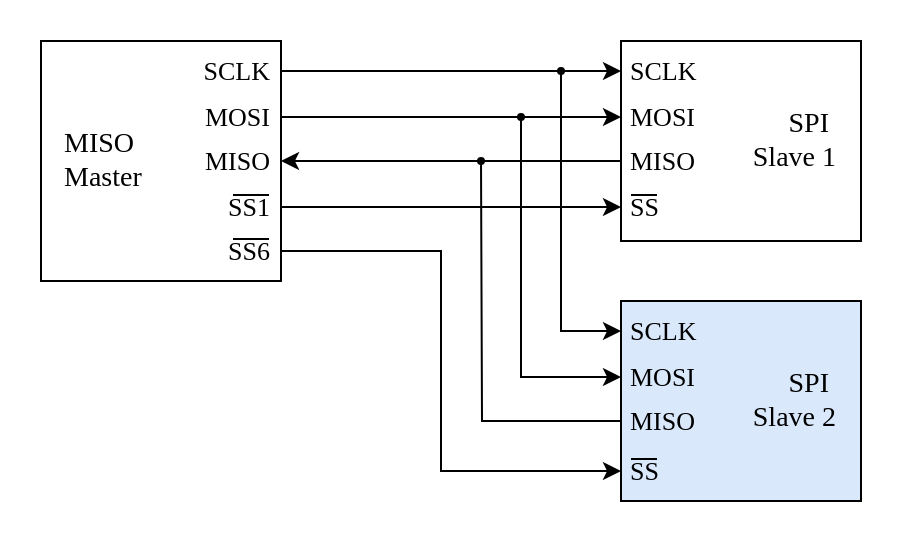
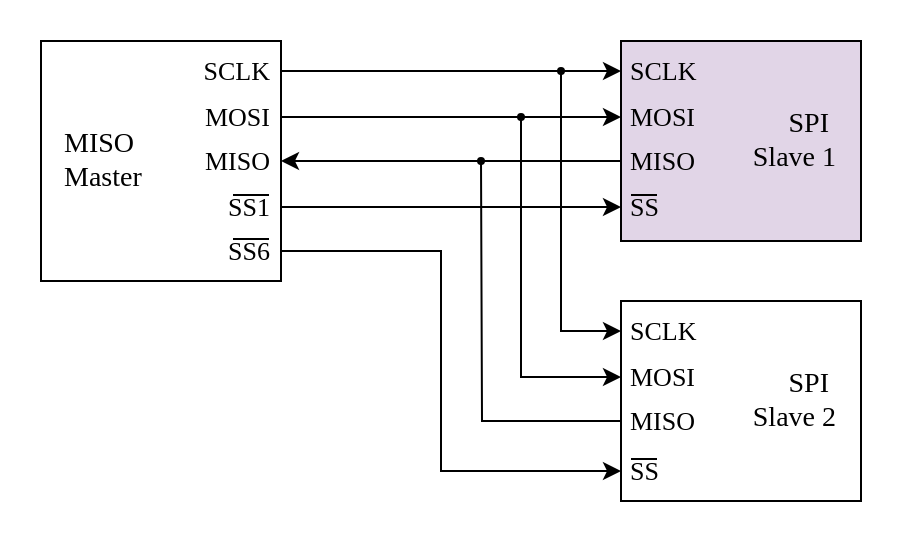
node "SPI Slave 1": fillcolor #ffffff -> #e1d5e7
node "SPI Slave 2": fillcolor #dae8fc -> #ffffff
